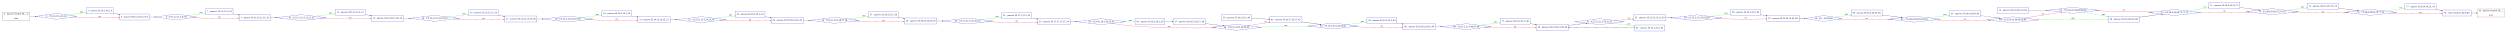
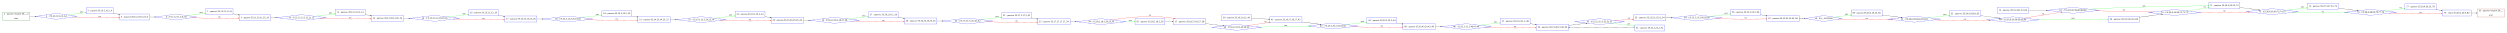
edge "73 - if 5,36,6,36,60,75,74,75" -> "76 - if 5,38,6,38,59,78,77,78": color #ff0000 -> #00ff00
edge "67 - if 5,32,6,32,58,69,68,69" -> "68 - passive 35,33,4,33,23,,69": now "67 - if 5,32,6,32,58,69,68,69" -> "71 - passive 35,35,4,35,23,,72"
edge "34 - if 5,18,2,18,2,36,35,36" -> "38 - if 5,19,2,19,2,40,39,40": now "34 - if 5,18,2,18,2,36,35,36" -> "37 - passive 35,18,27,18,27,,38"
